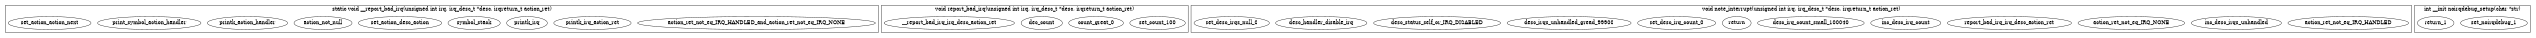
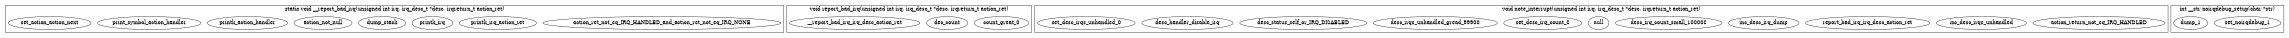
cluster "int __init noirqdebug_setup(char *str)": label "int __init noirqdebug_setup(char *str)" -> "int __str noirqdebug_setup(char *str)"
node "set_action_desc_action": removed
node "symbol_stack": label "symbol_stack" -> "dump_stack"
node "set_count_100": removed
node "set_desc_irqs_null_0": label "set_desc_irqs_null_0" -> "set_desc_irqs_unhandled_0"
node "return": label "return" -> "null"
node "desc_irq_count_small_100040": label "desc_irq_count_small_100040" -> "desc_irq_count_small_100000"
node "inc_desc_irq_count": label "inc_desc_irq_count" -> "inc_desc_irq_dump"
node "action_ret_not_eq_IRQ_NONE": removed
node "action_ret_not_eq_IRQ_HANDLED": label "action_ret_not_eq_IRQ_HANDLED" -> "action_return_not_eq_IRQ_HANDLED"
node "return_1": label "return_1" -> "dump_1"
